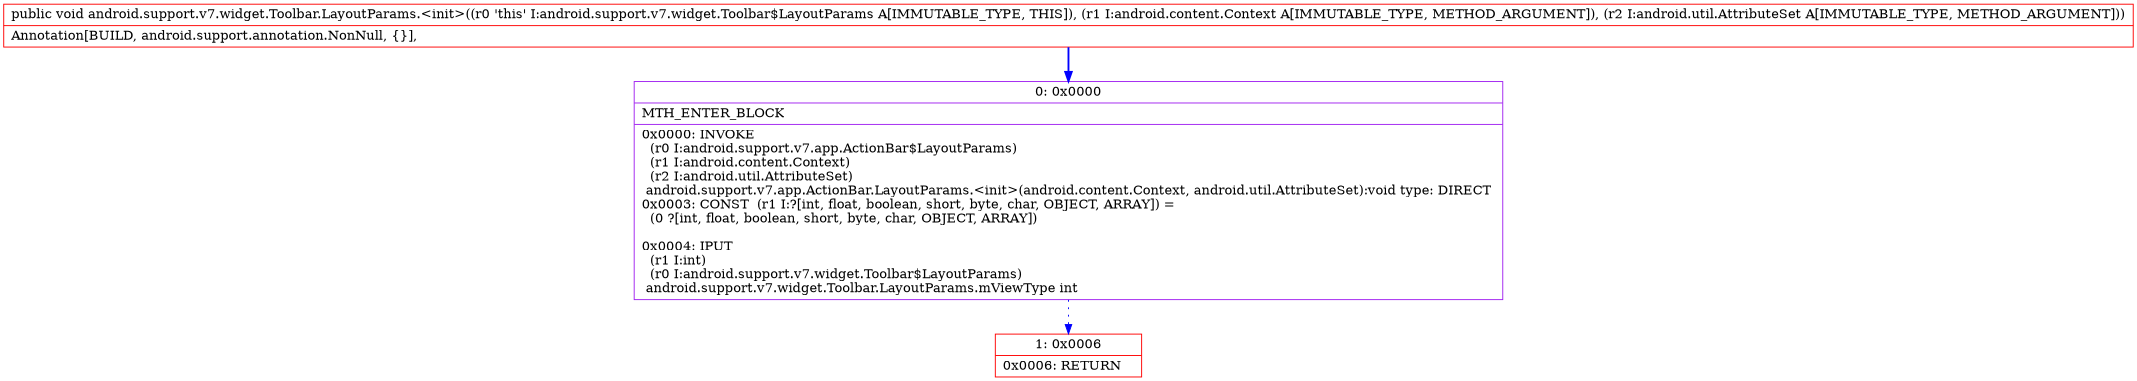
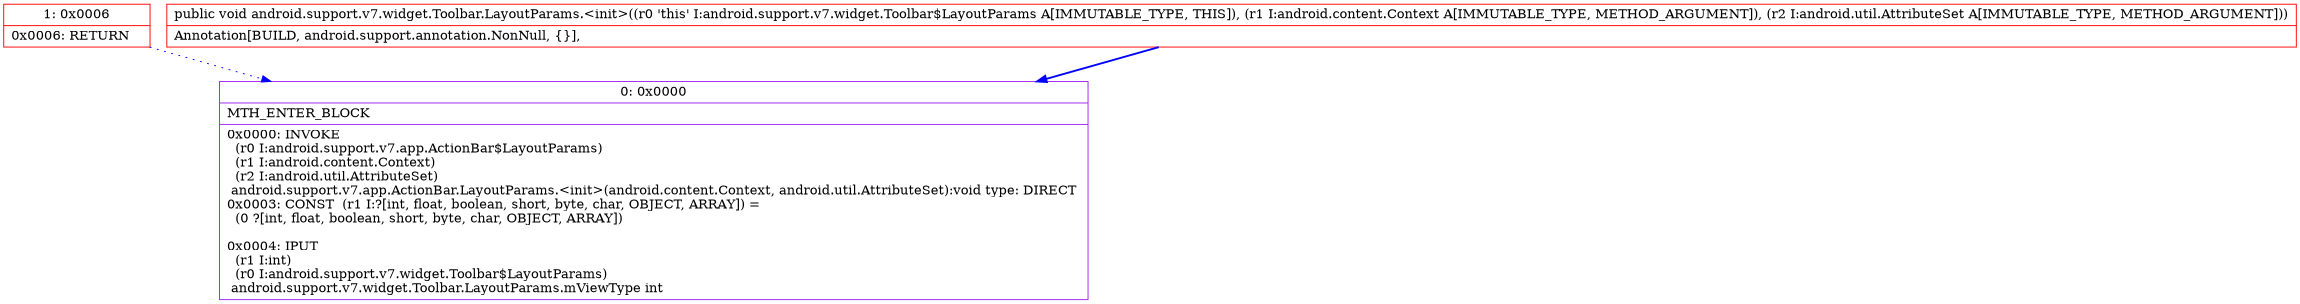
edge "0: 0x0000" -> "1: 0x0006": reversed
